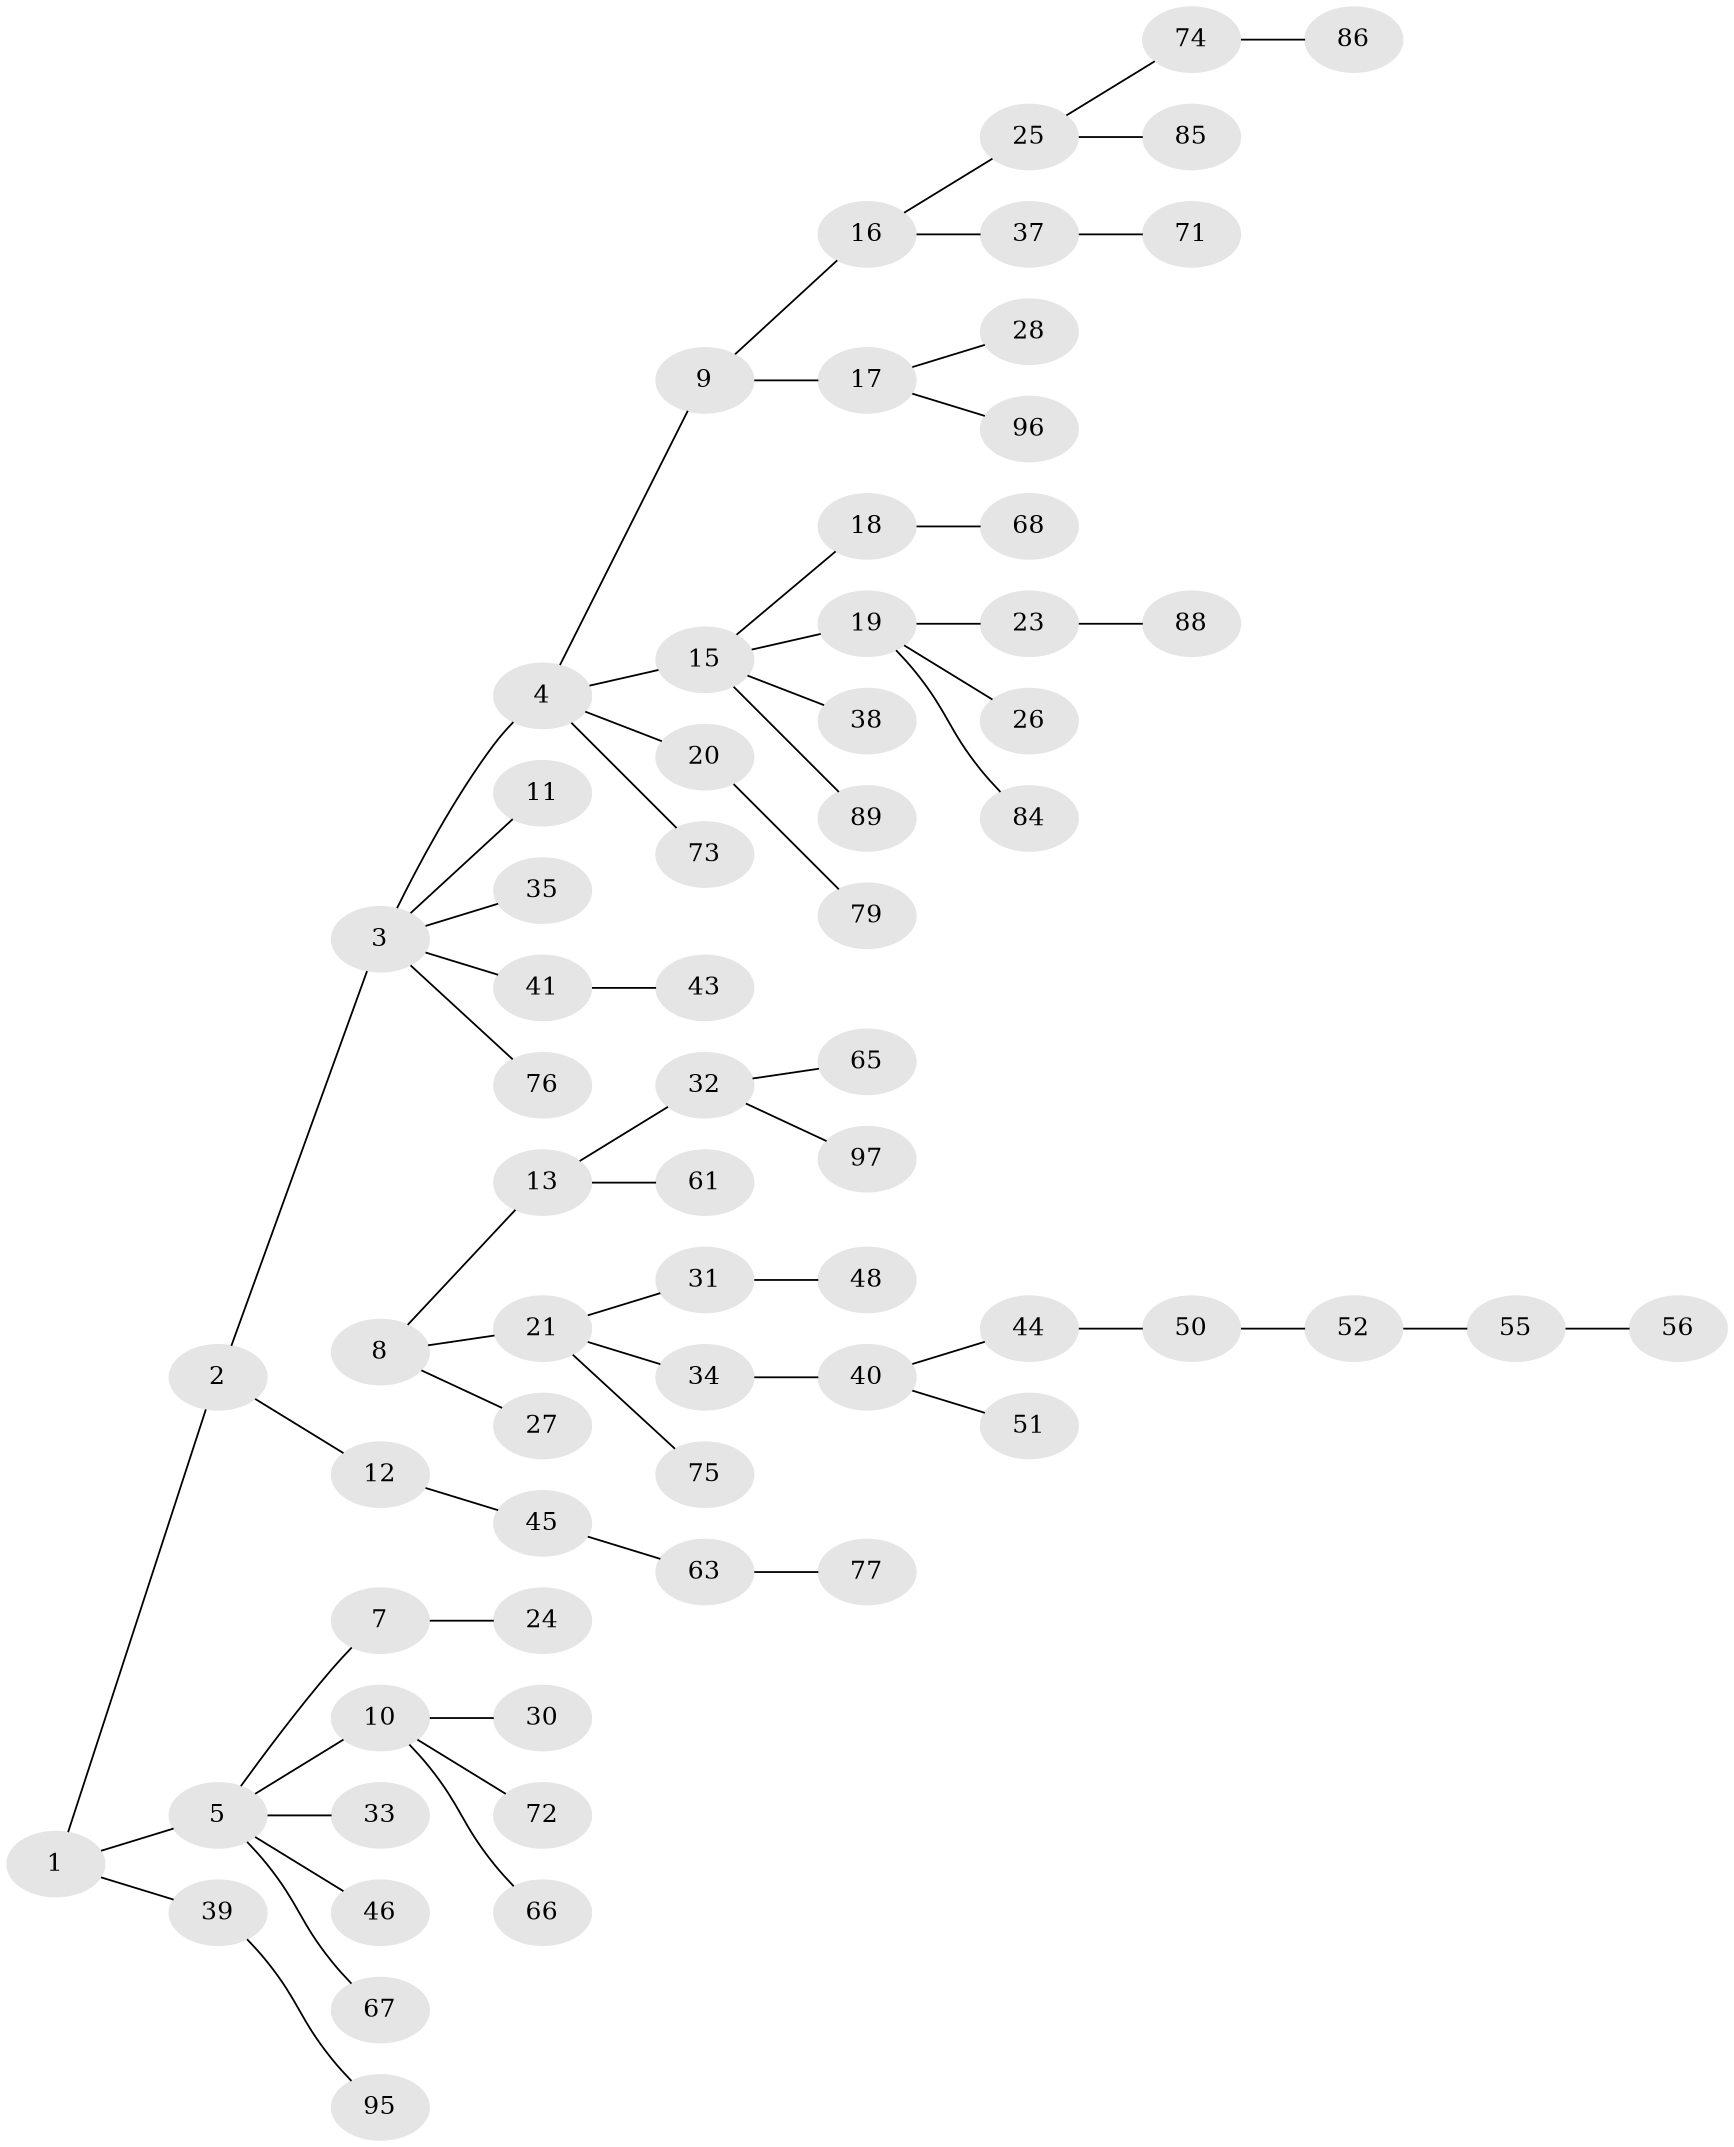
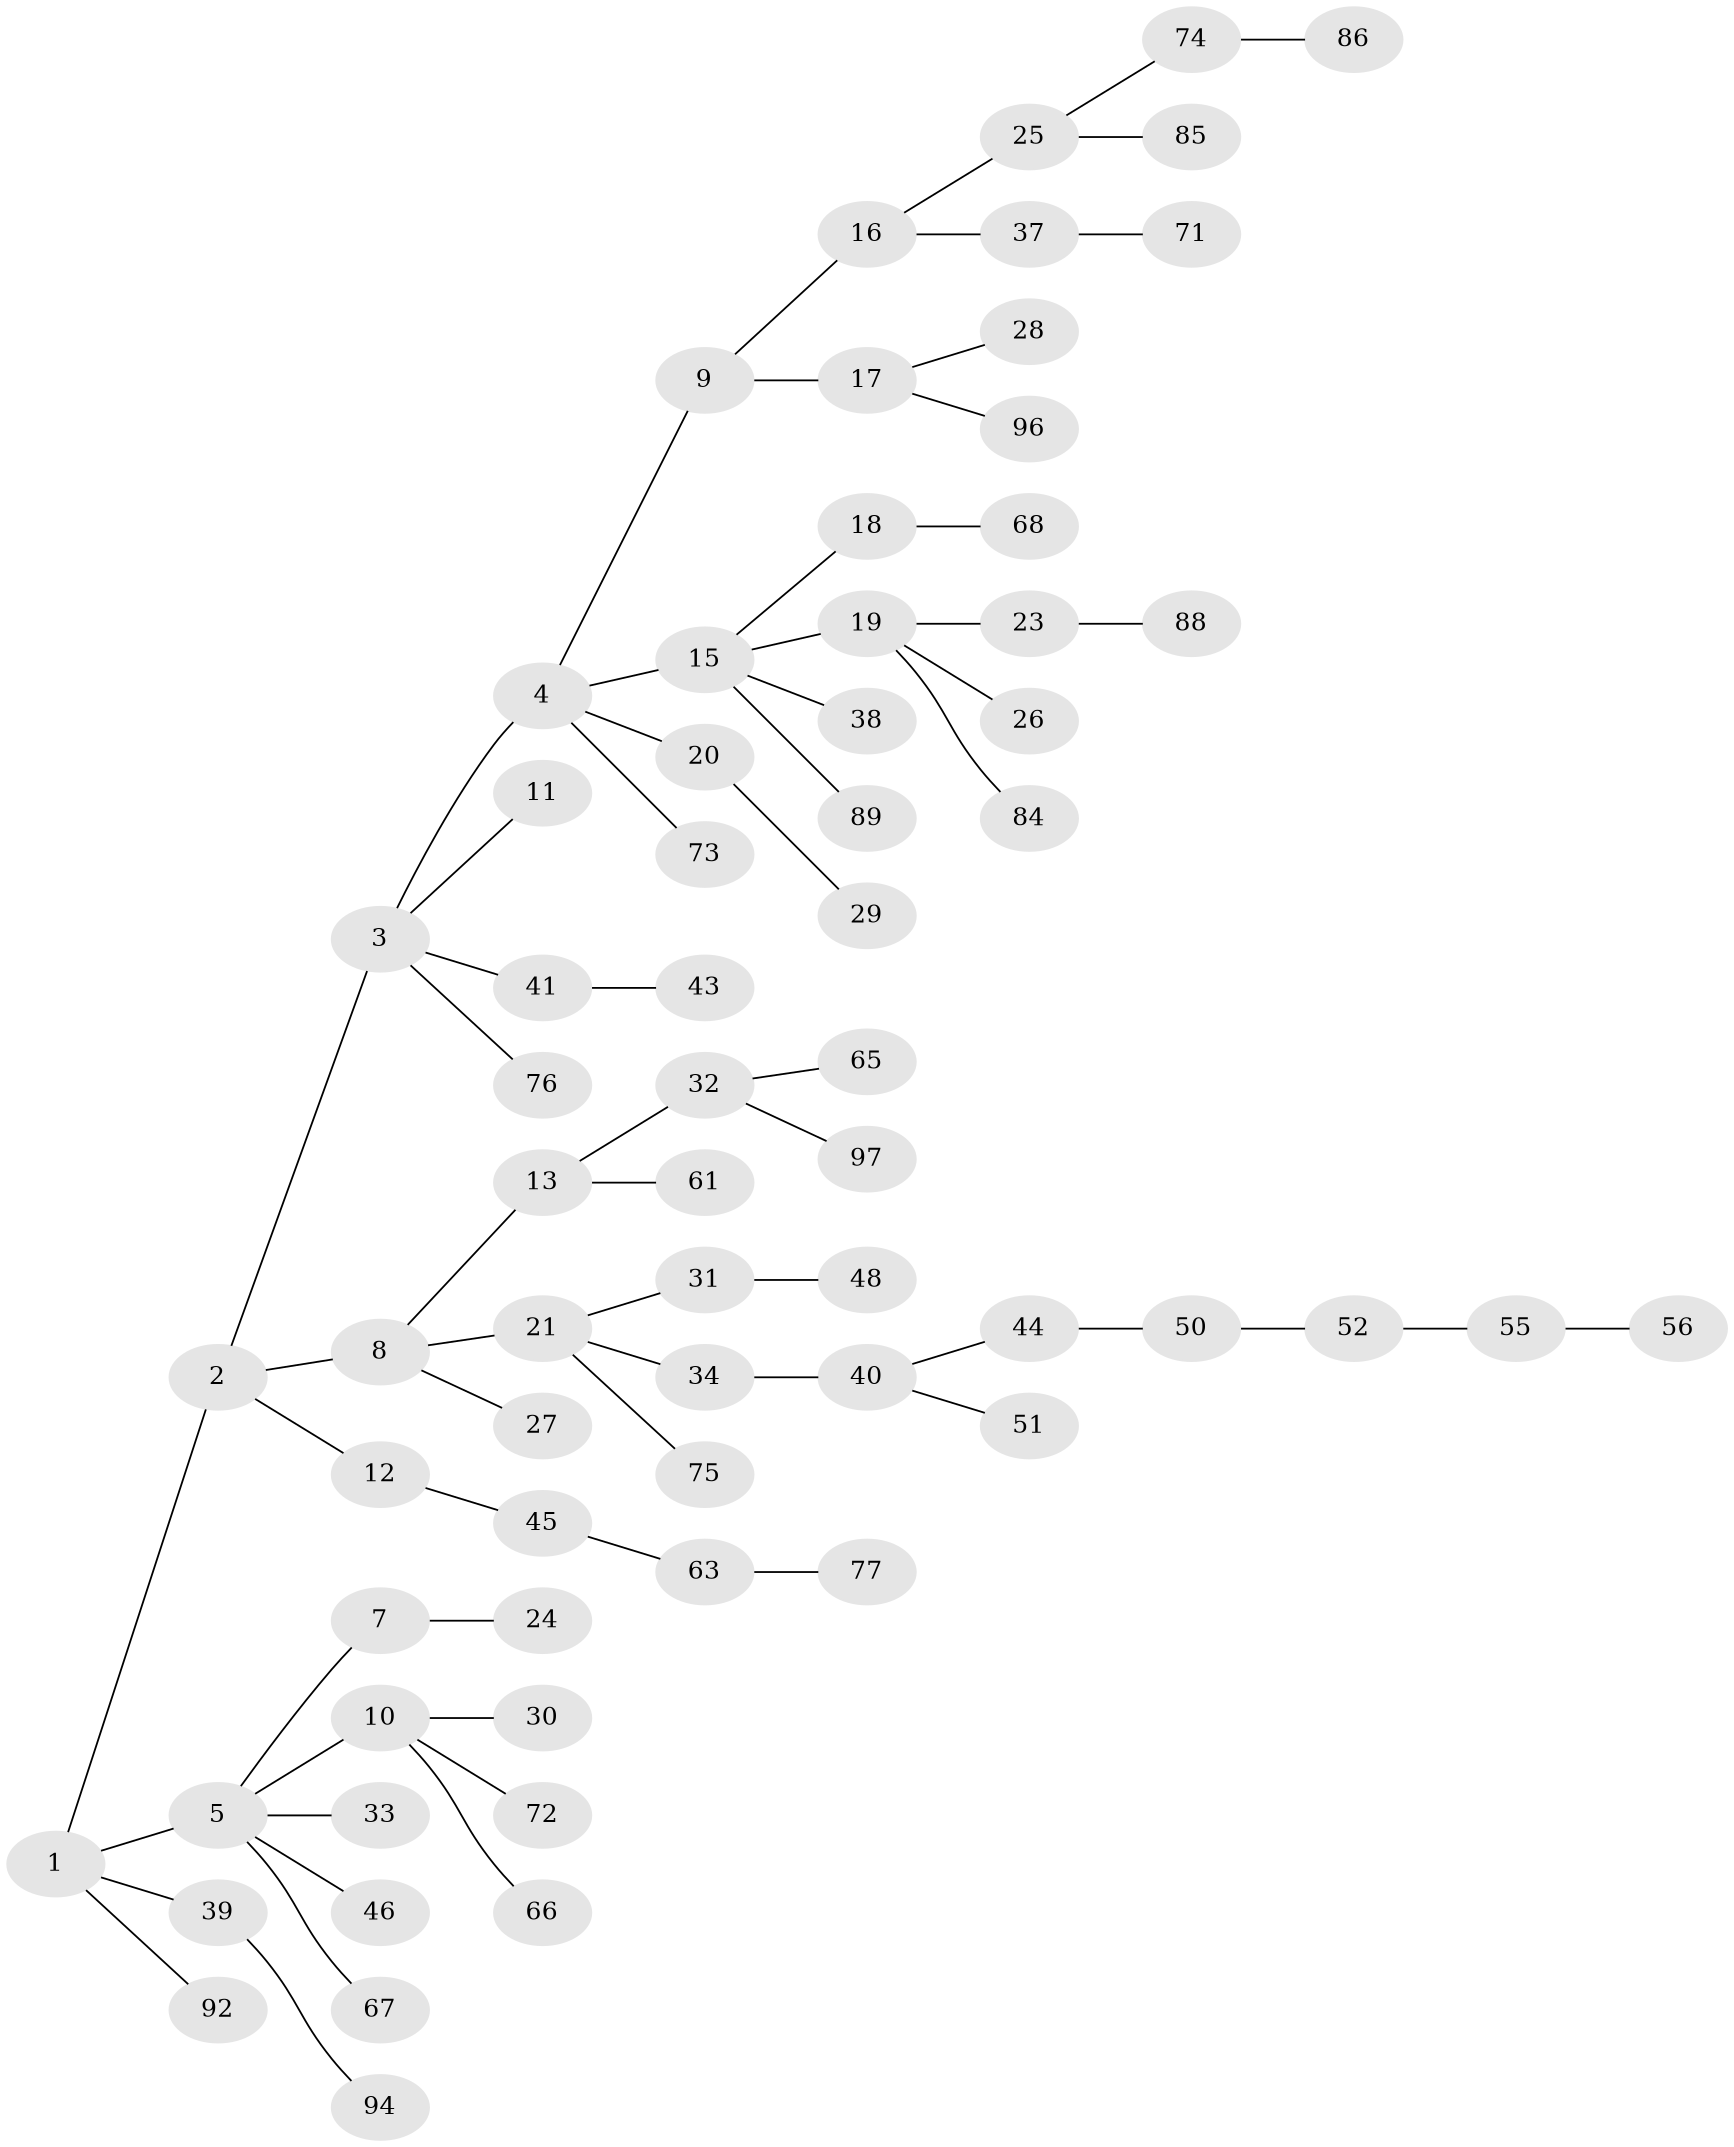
node "35": removed
node "79": label "79" -> "29"
edge "8" -- "2": added
node "92": added
node "95": label "95" -> "94"
